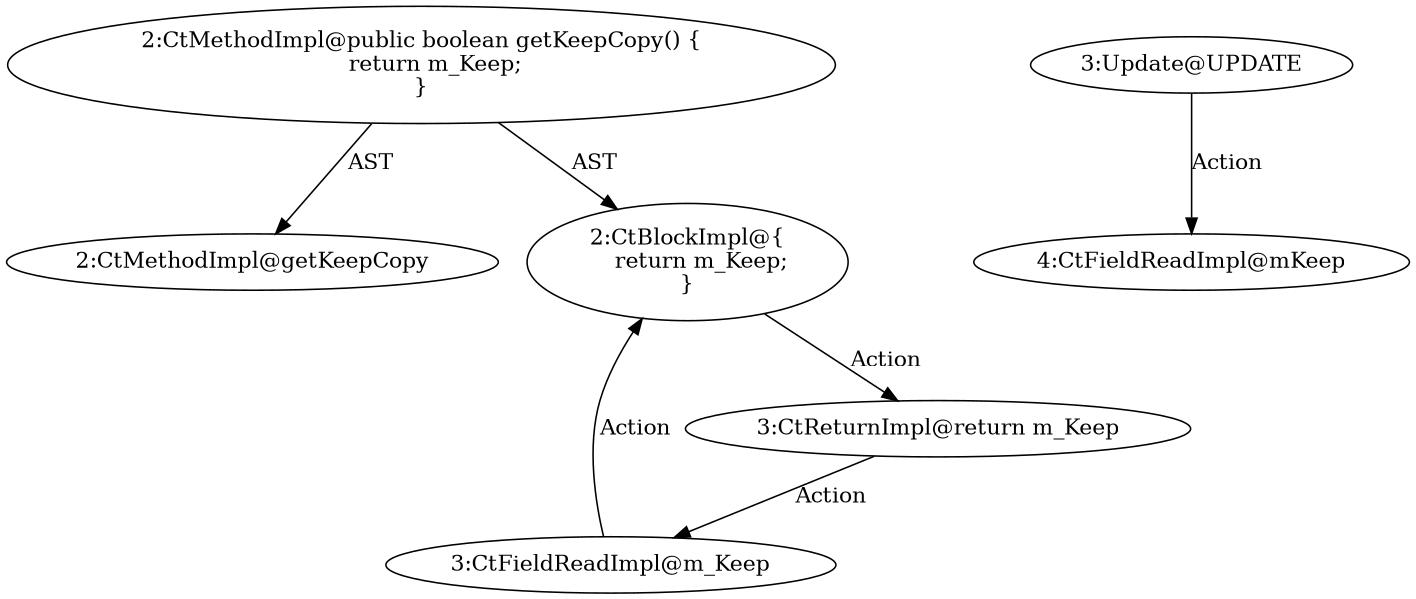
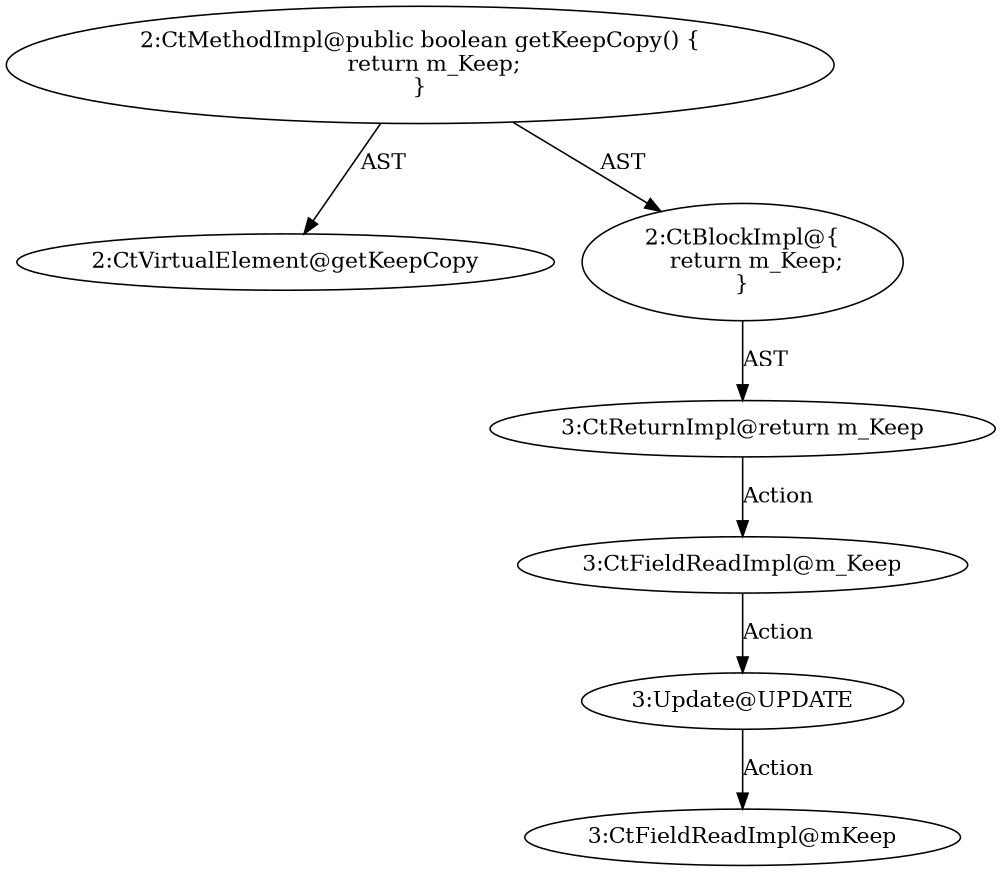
node "2:CtMethodImpl@getKeepCopy": label "2:CtMethodImpl@getKeepCopy" -> "2:CtVirtualElement@getKeepCopy"
node "4:CtFieldReadImpl@mKeep": label "4:CtFieldReadImpl@mKeep" -> "3:CtFieldReadImpl@mKeep"
edge "2:CtBlockImpl@{ return m_Keep; }" -> "3:CtReturnImpl@return m_Keep": label "Action" -> "AST"
edge "3:CtFieldReadImpl@m_Keep" -> "2:CtBlockImpl@{ return m_Keep; }": now "3:CtFieldReadImpl@m_Keep" -> "3:Update@UPDATE"
